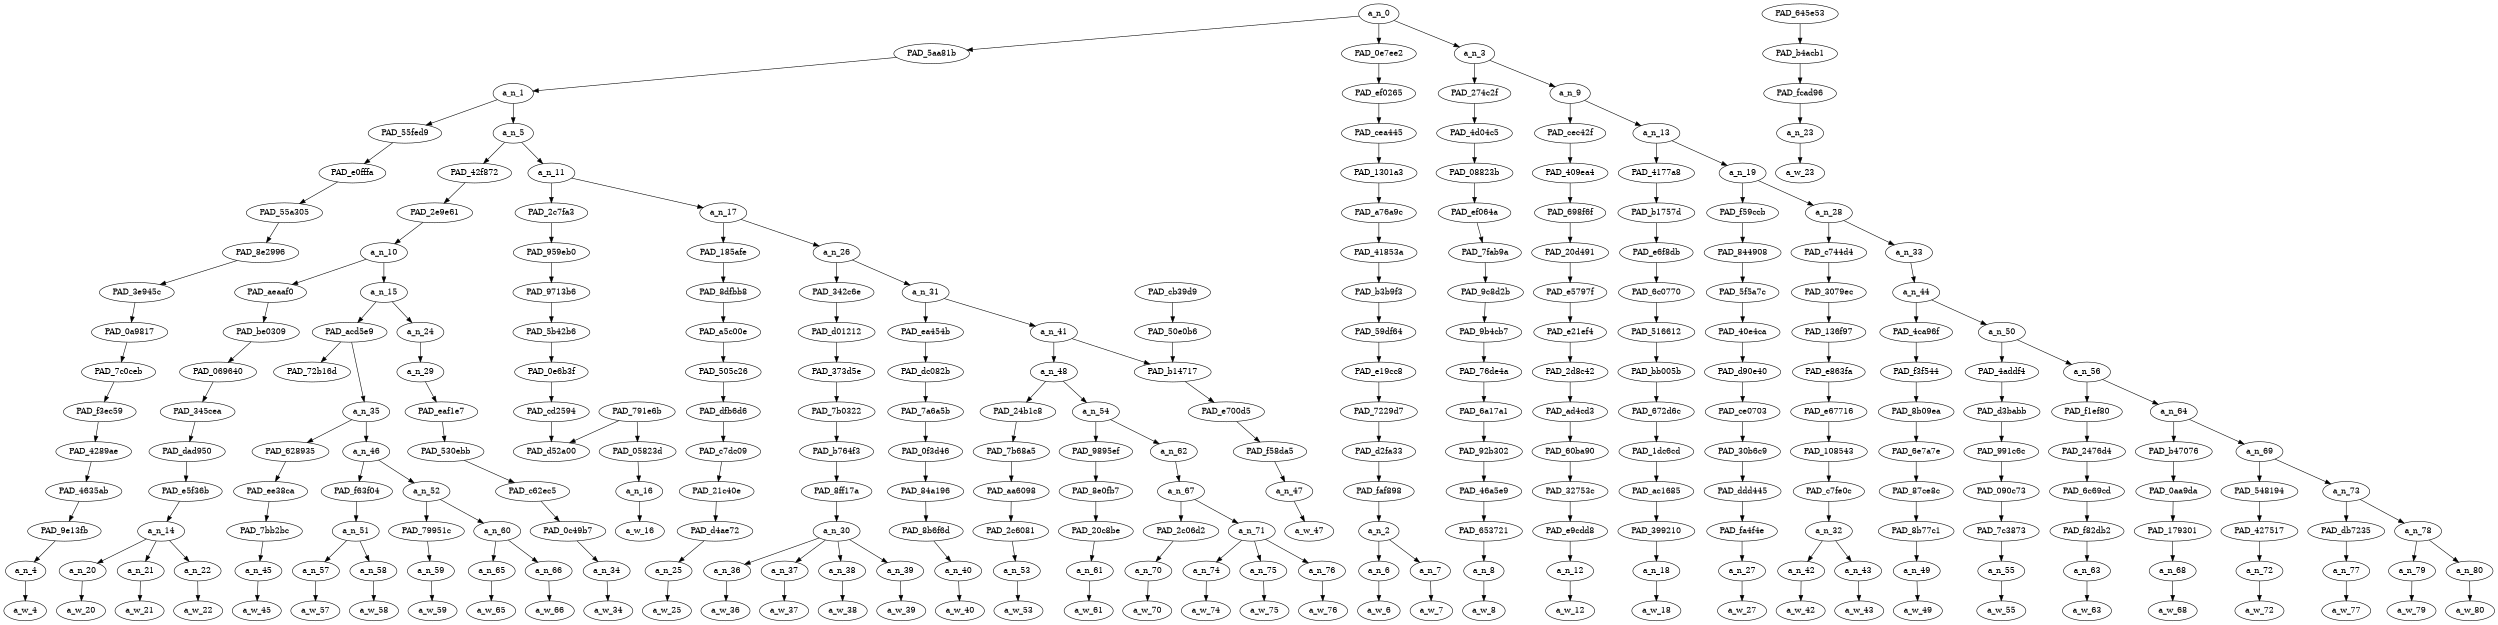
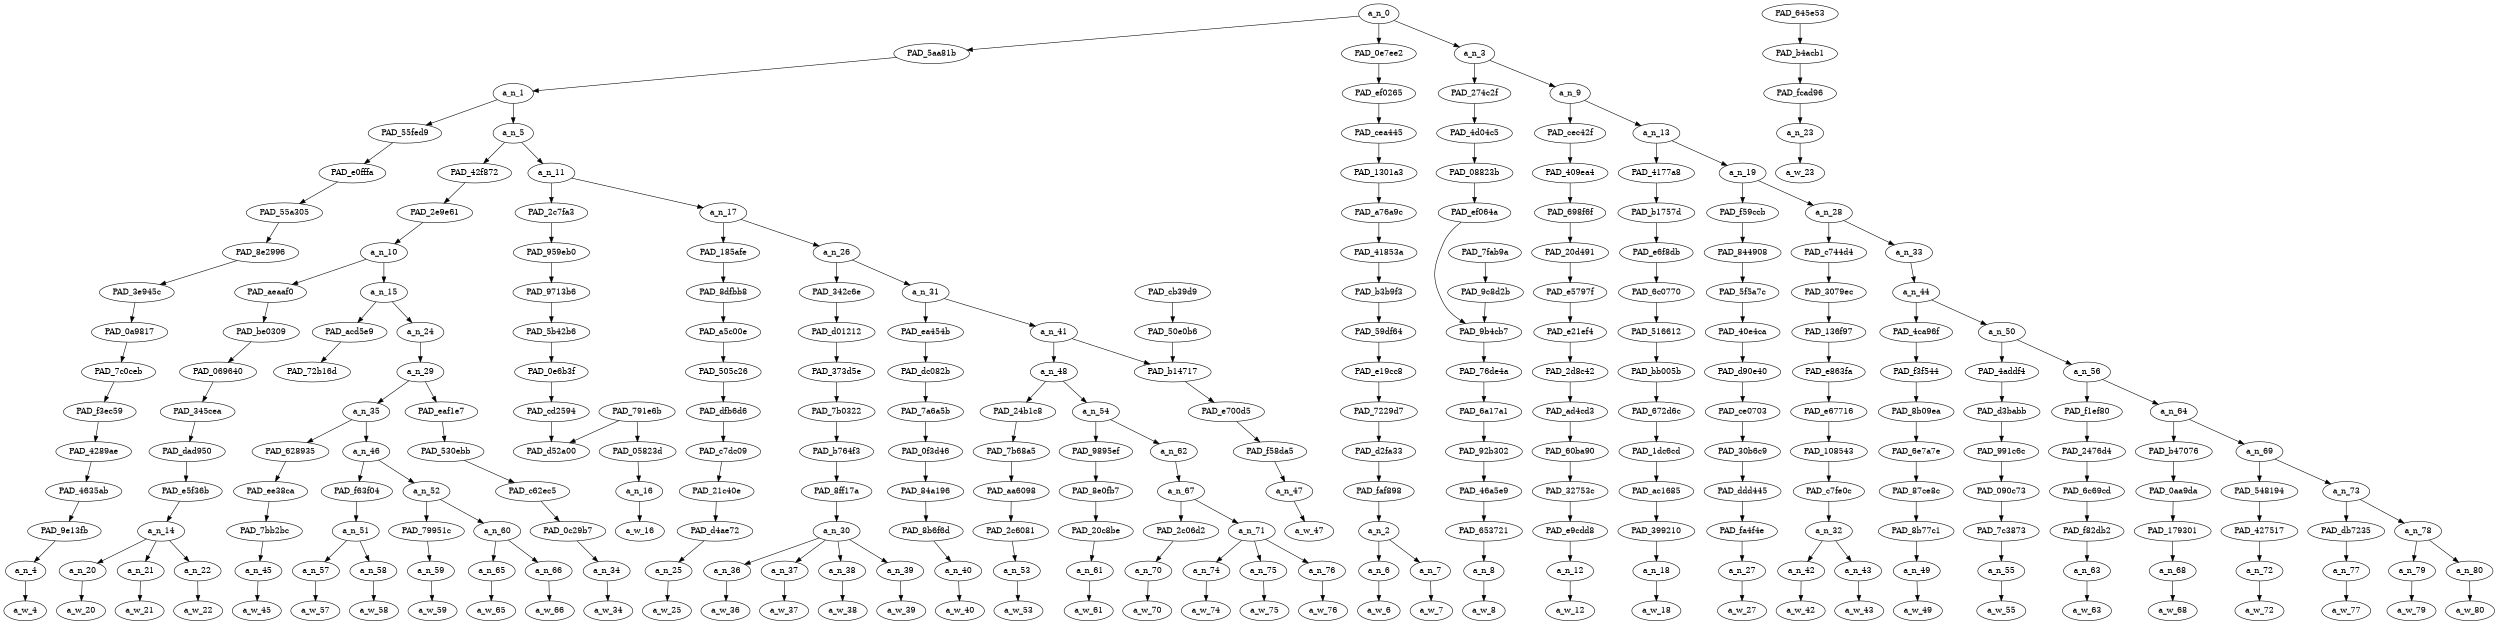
edge "PAD_ef064a" -> "PAD_7fab9a": now "PAD_ef064a" -> "PAD_9b4cb7"
edge "PAD_acd5e9" -> "a_n_35": now "a_n_29" -> "a_n_35"
node "PAD_0c49b7": label "PAD_0c49b7" -> "PAD_0c29b7"
